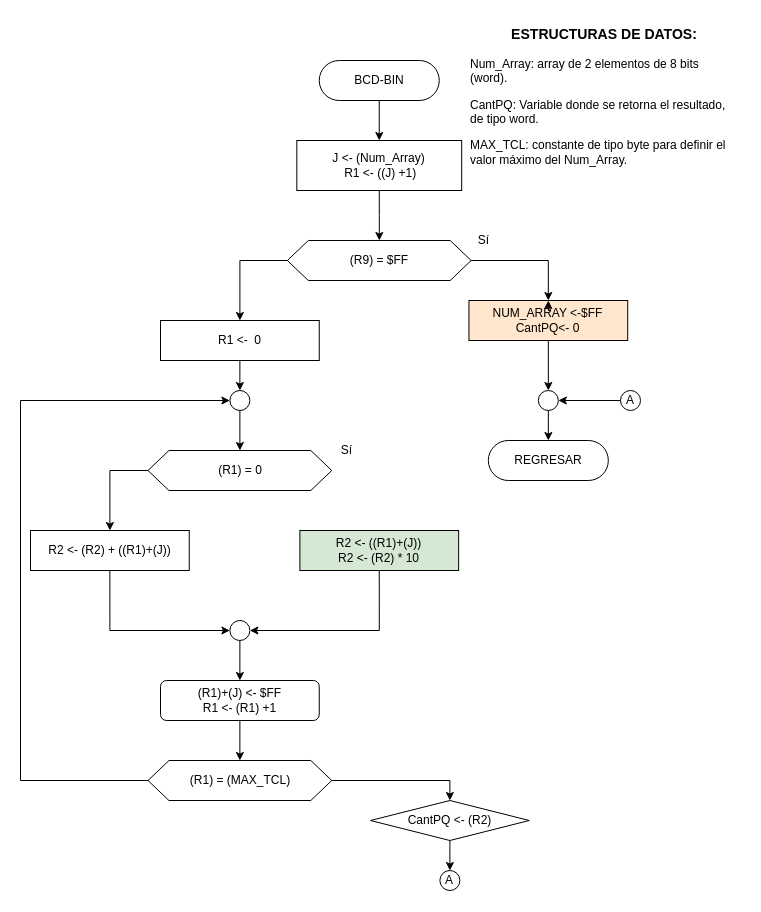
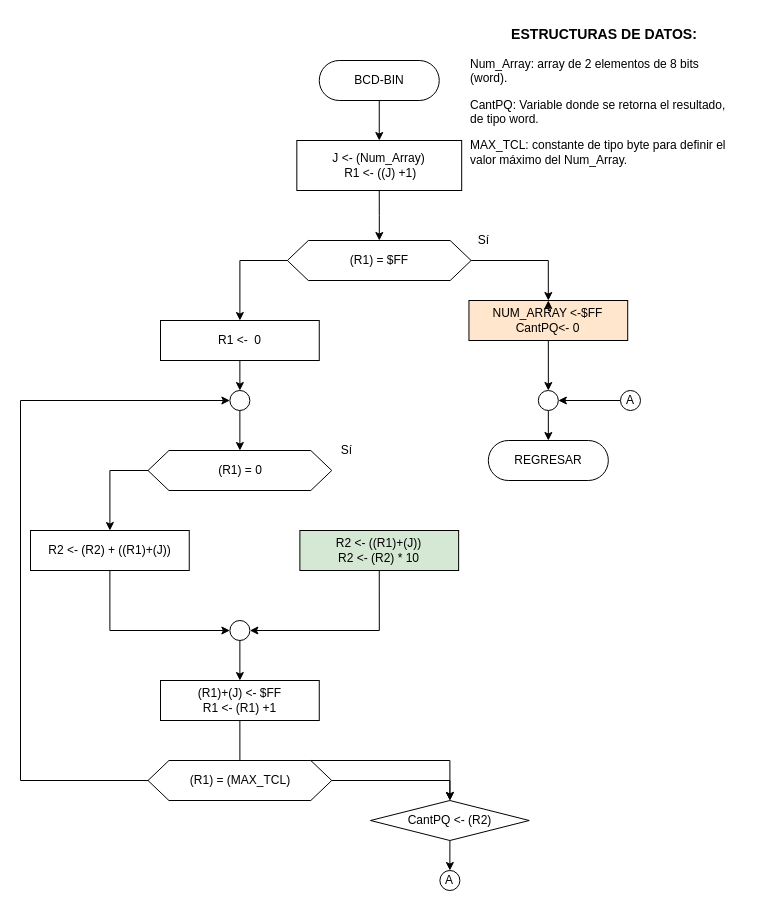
node "(R9) = $FF": label "(R9) = $FF" -> "(R1) = $FF"
node "(R1)+(J) <- $FF R1 <- (R1) +1": shape rounded rectangle -> rectangle
edge "(R1)+(J) <- $FF R1 <- (R1) +1" -> "(R1) = (MAX_TCL)": now "(R1)+(J) <- $FF R1 <- (R1) +1" -> "CantPQ <- (R2)"
